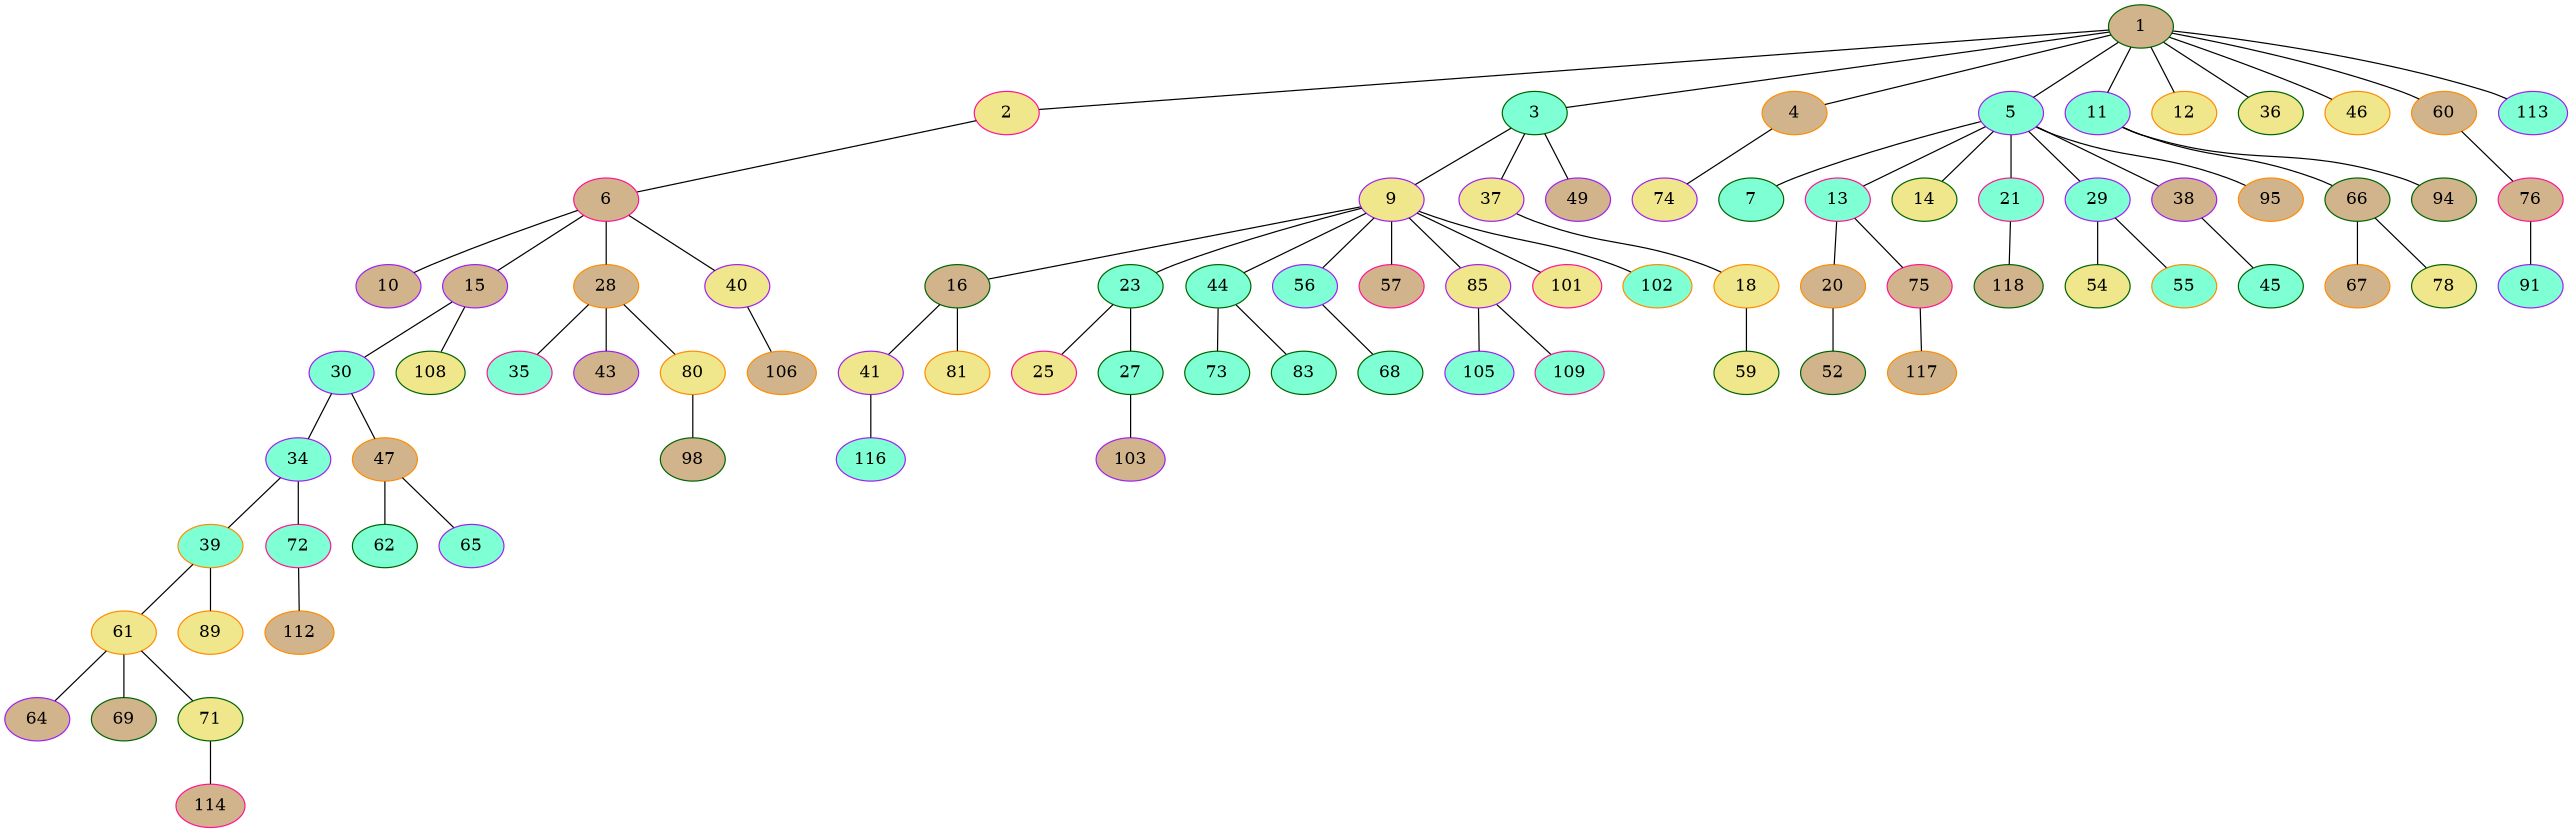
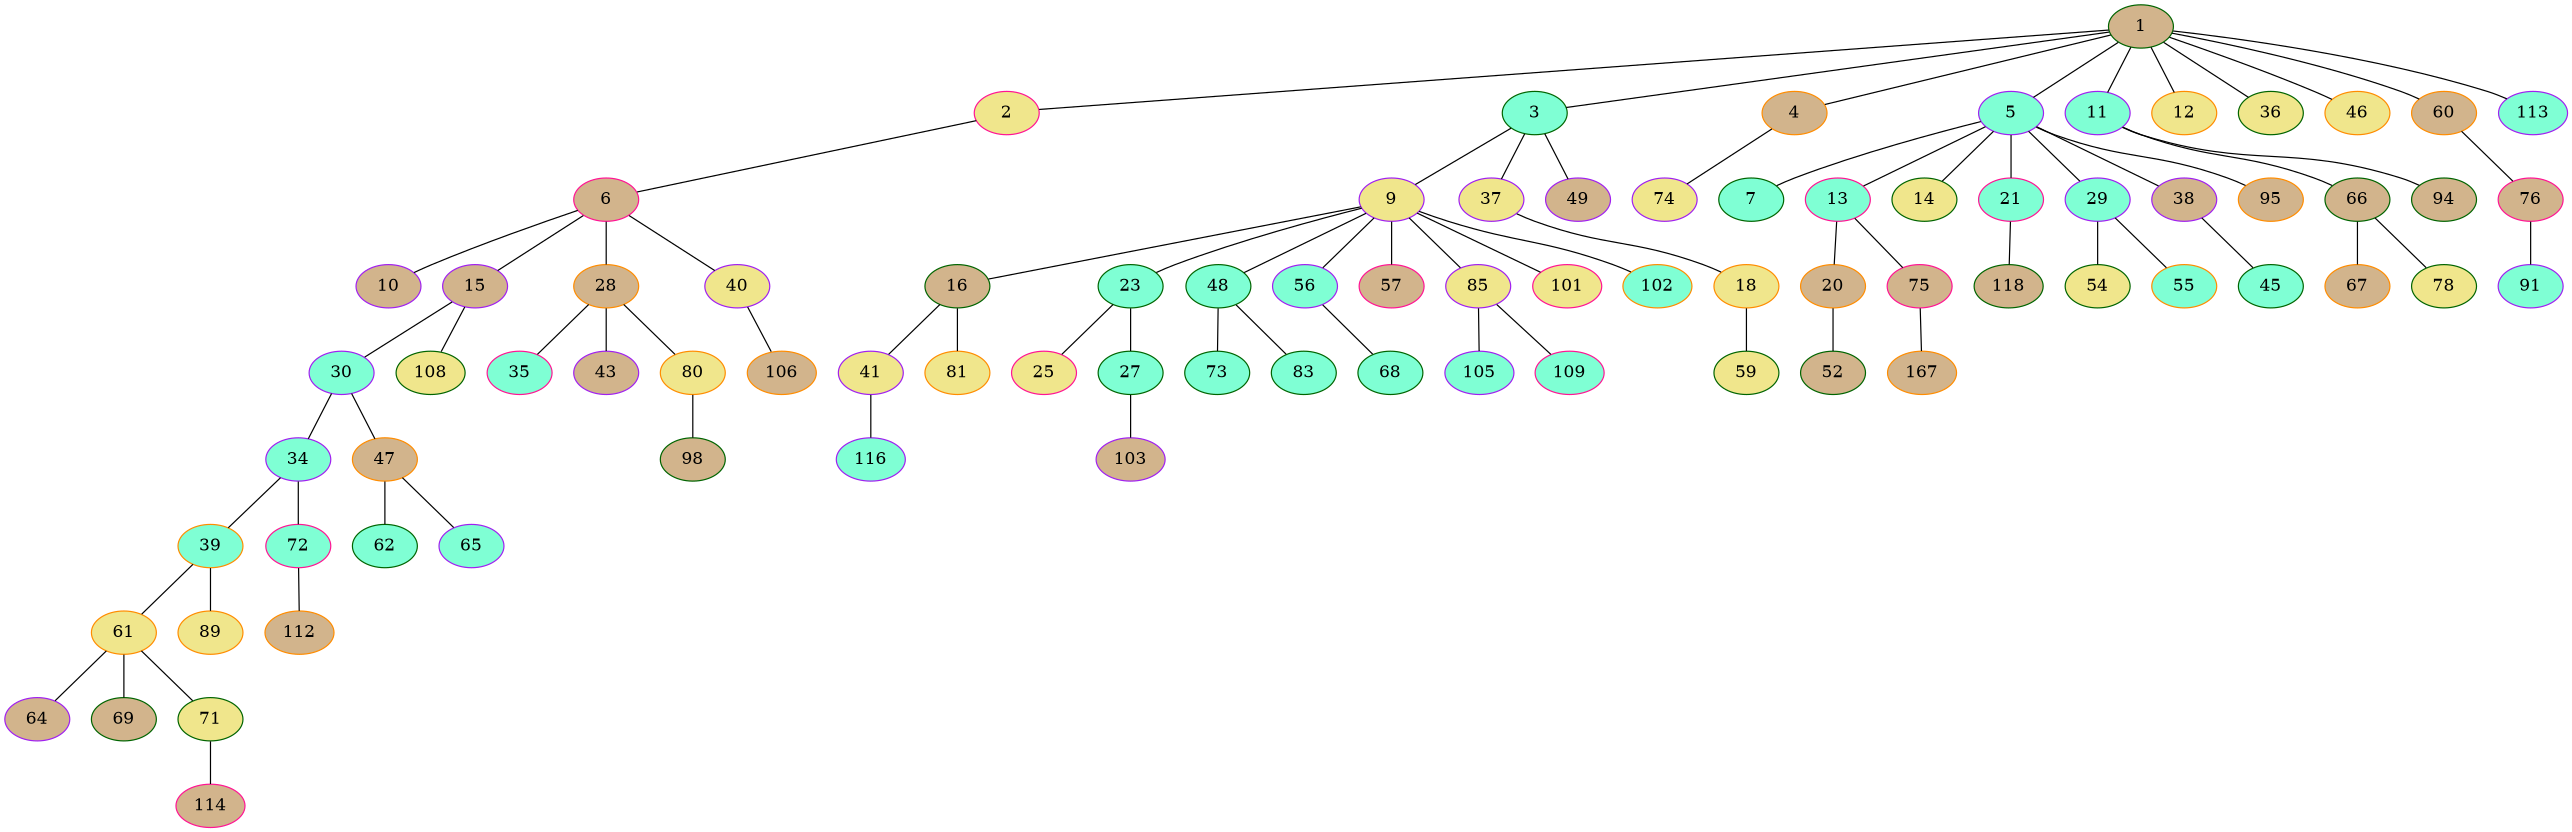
node "44": label "44" -> "48"
node "117": label "117" -> "167"
